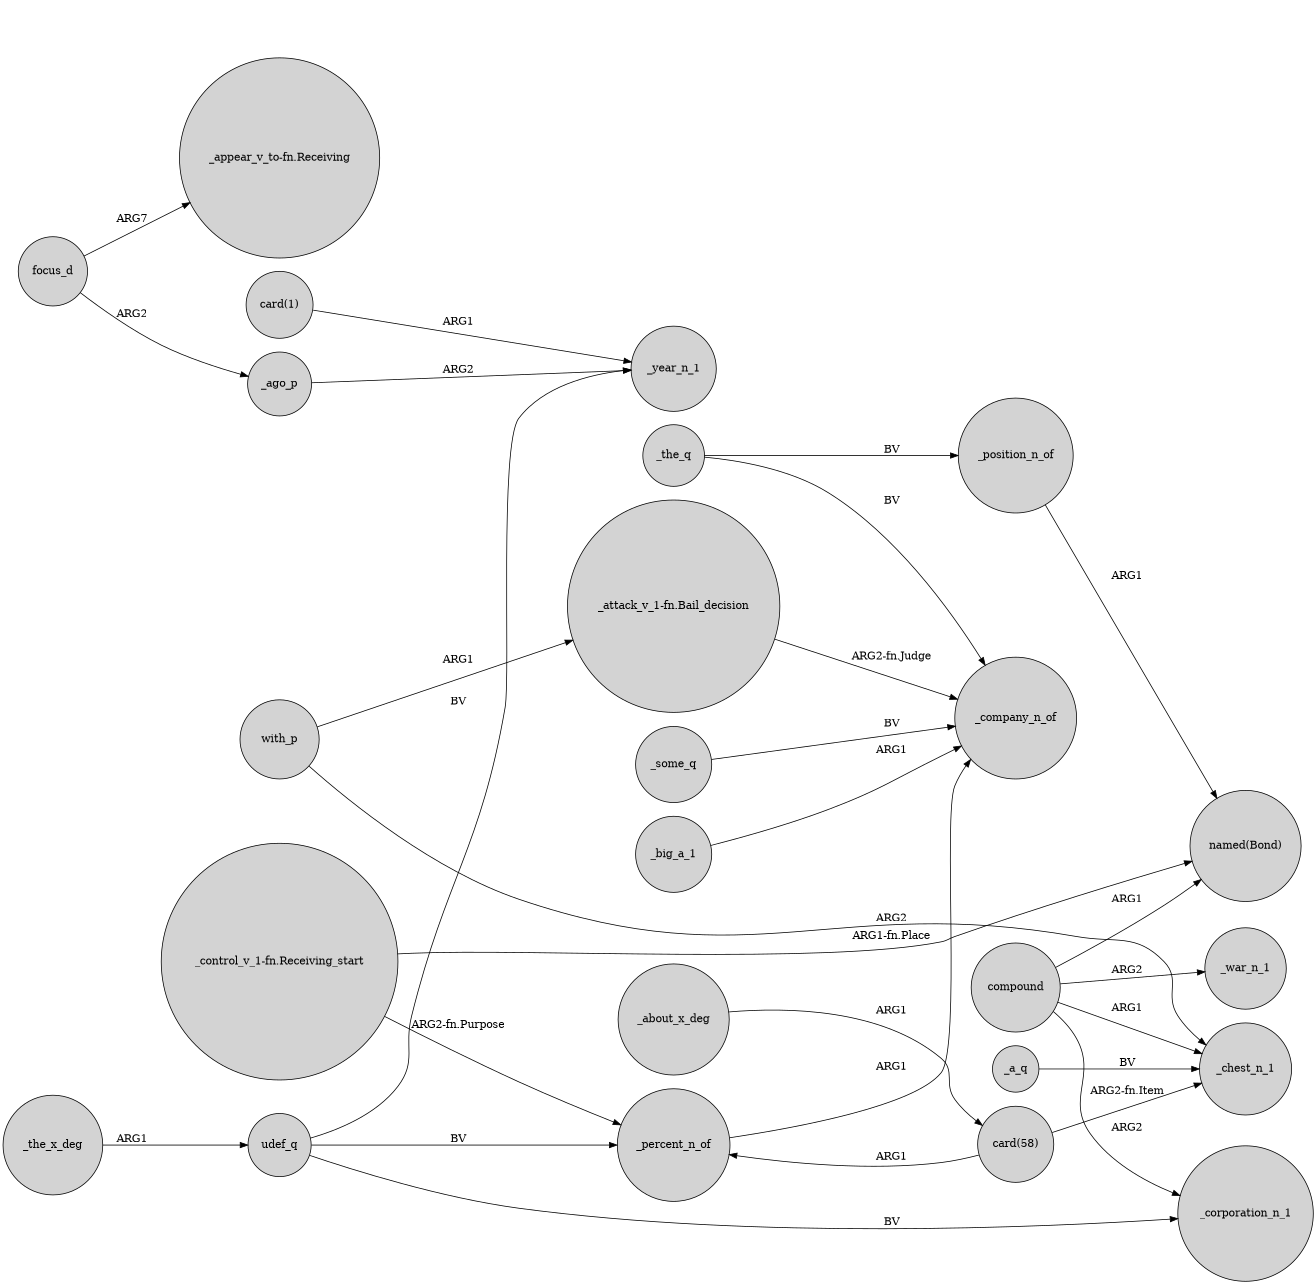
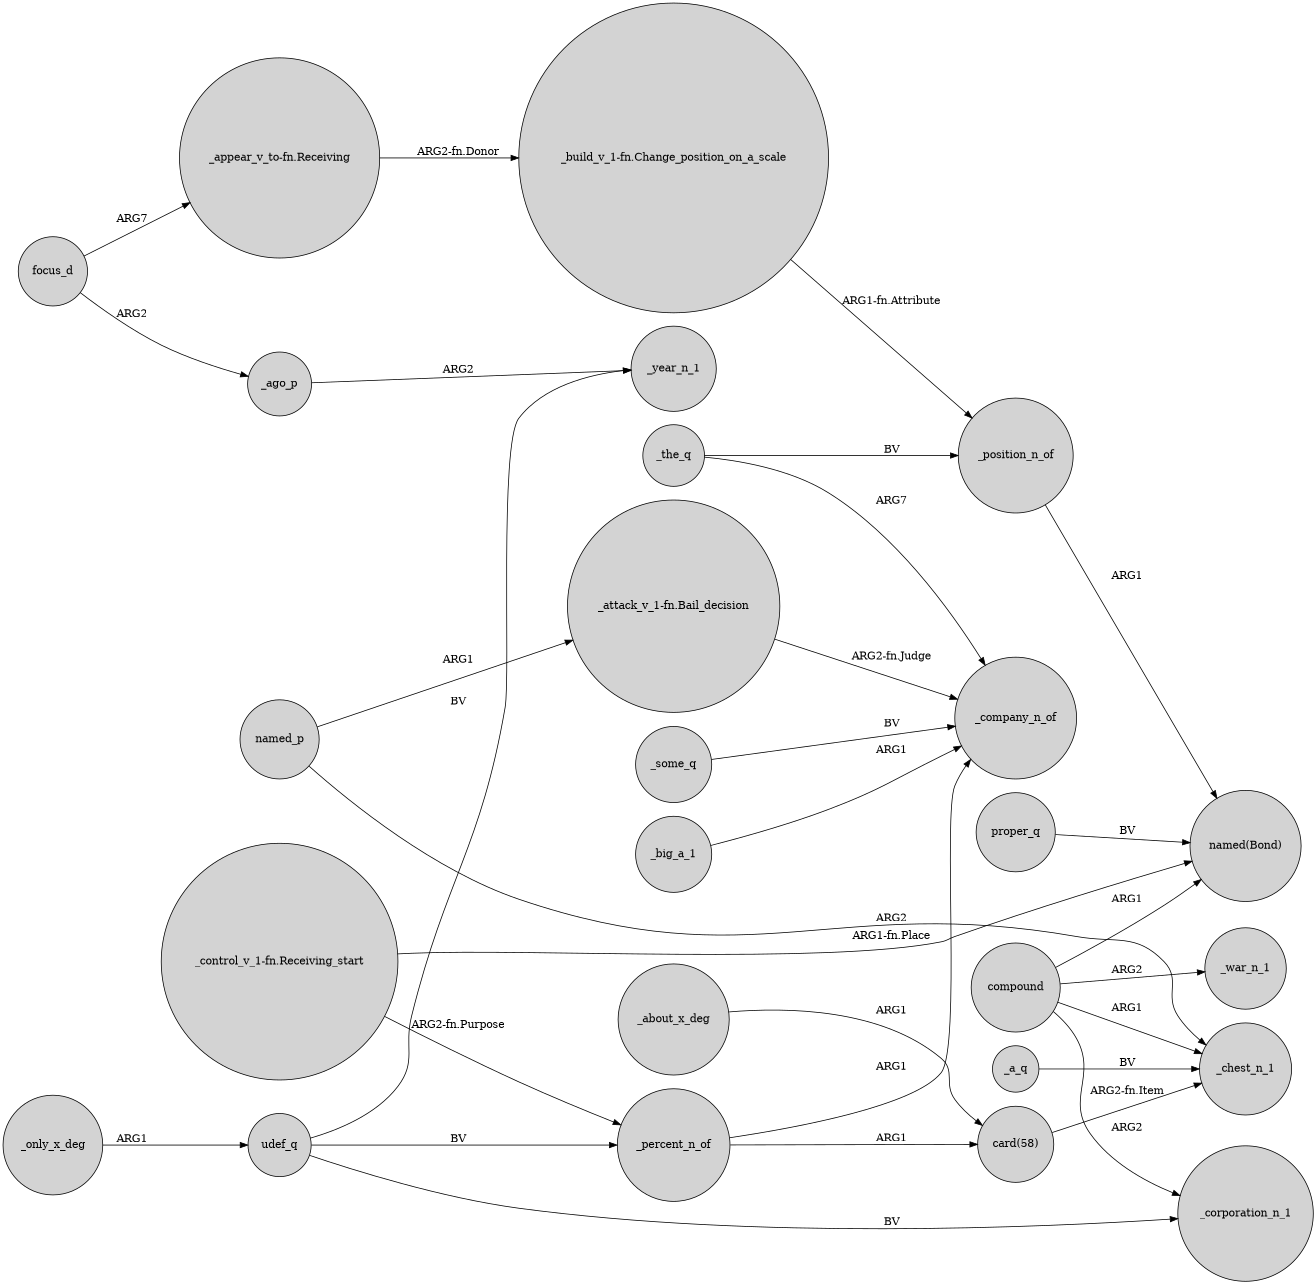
node "_build_v_1-fn.Change_position_on_a_scale": added
node "card(1)": removed
edge "_the_q" -> "_company_n_of": label "BV" -> "ARG7"
node "with_p": label "with_p" -> "named_p"
node "proper_q": added
node "_the_x_deg": label "_the_x_deg" -> "_only_x_deg"
edge "card(58)" -> "_percent_n_of": reversed
